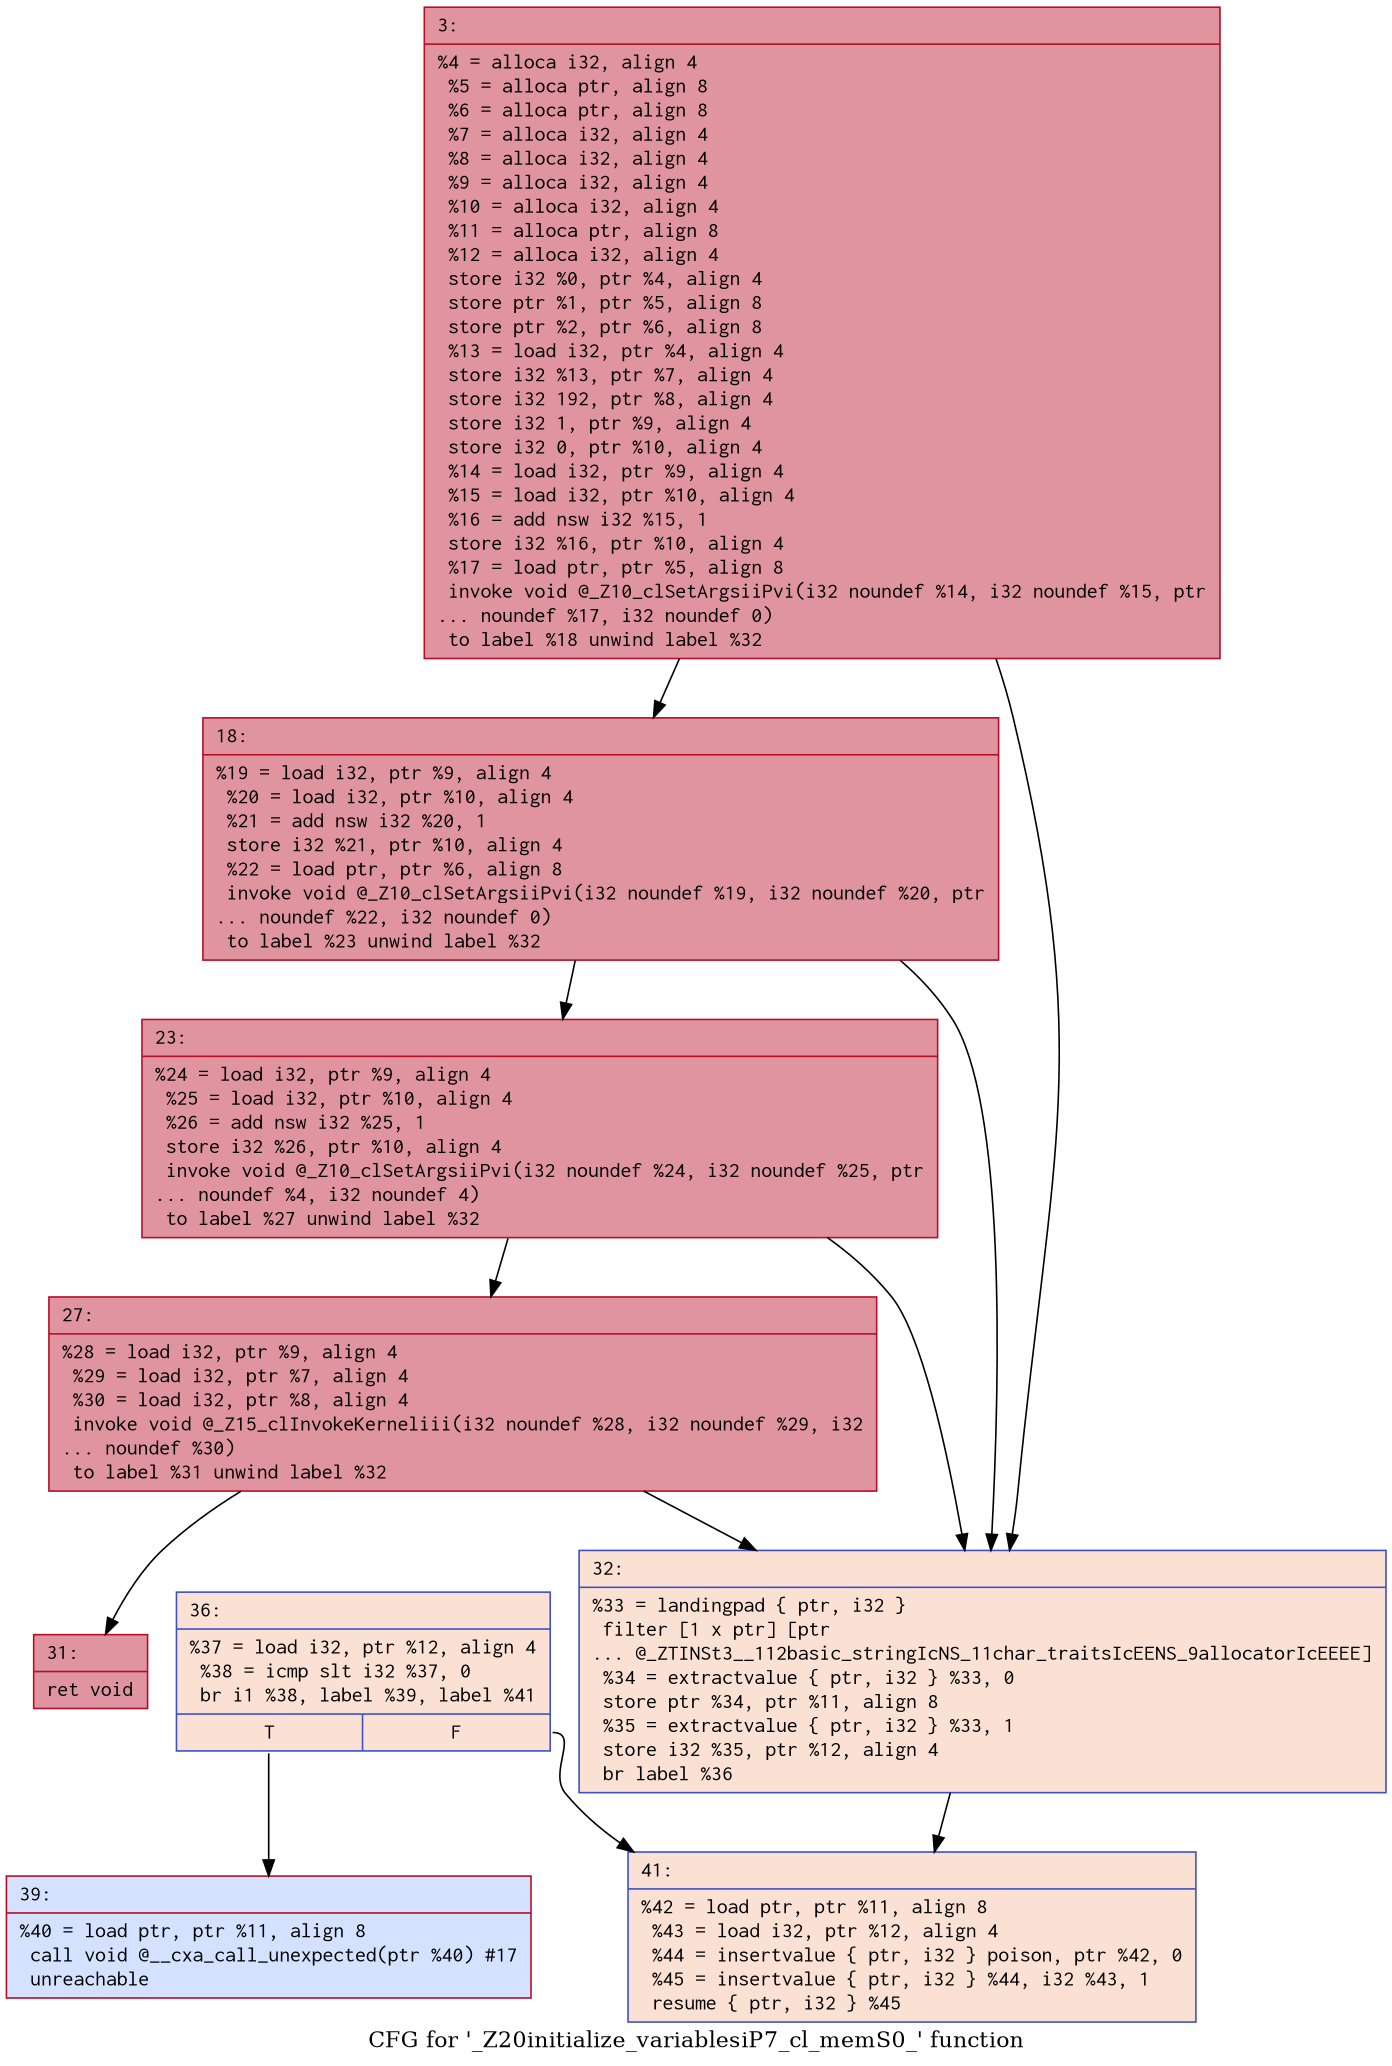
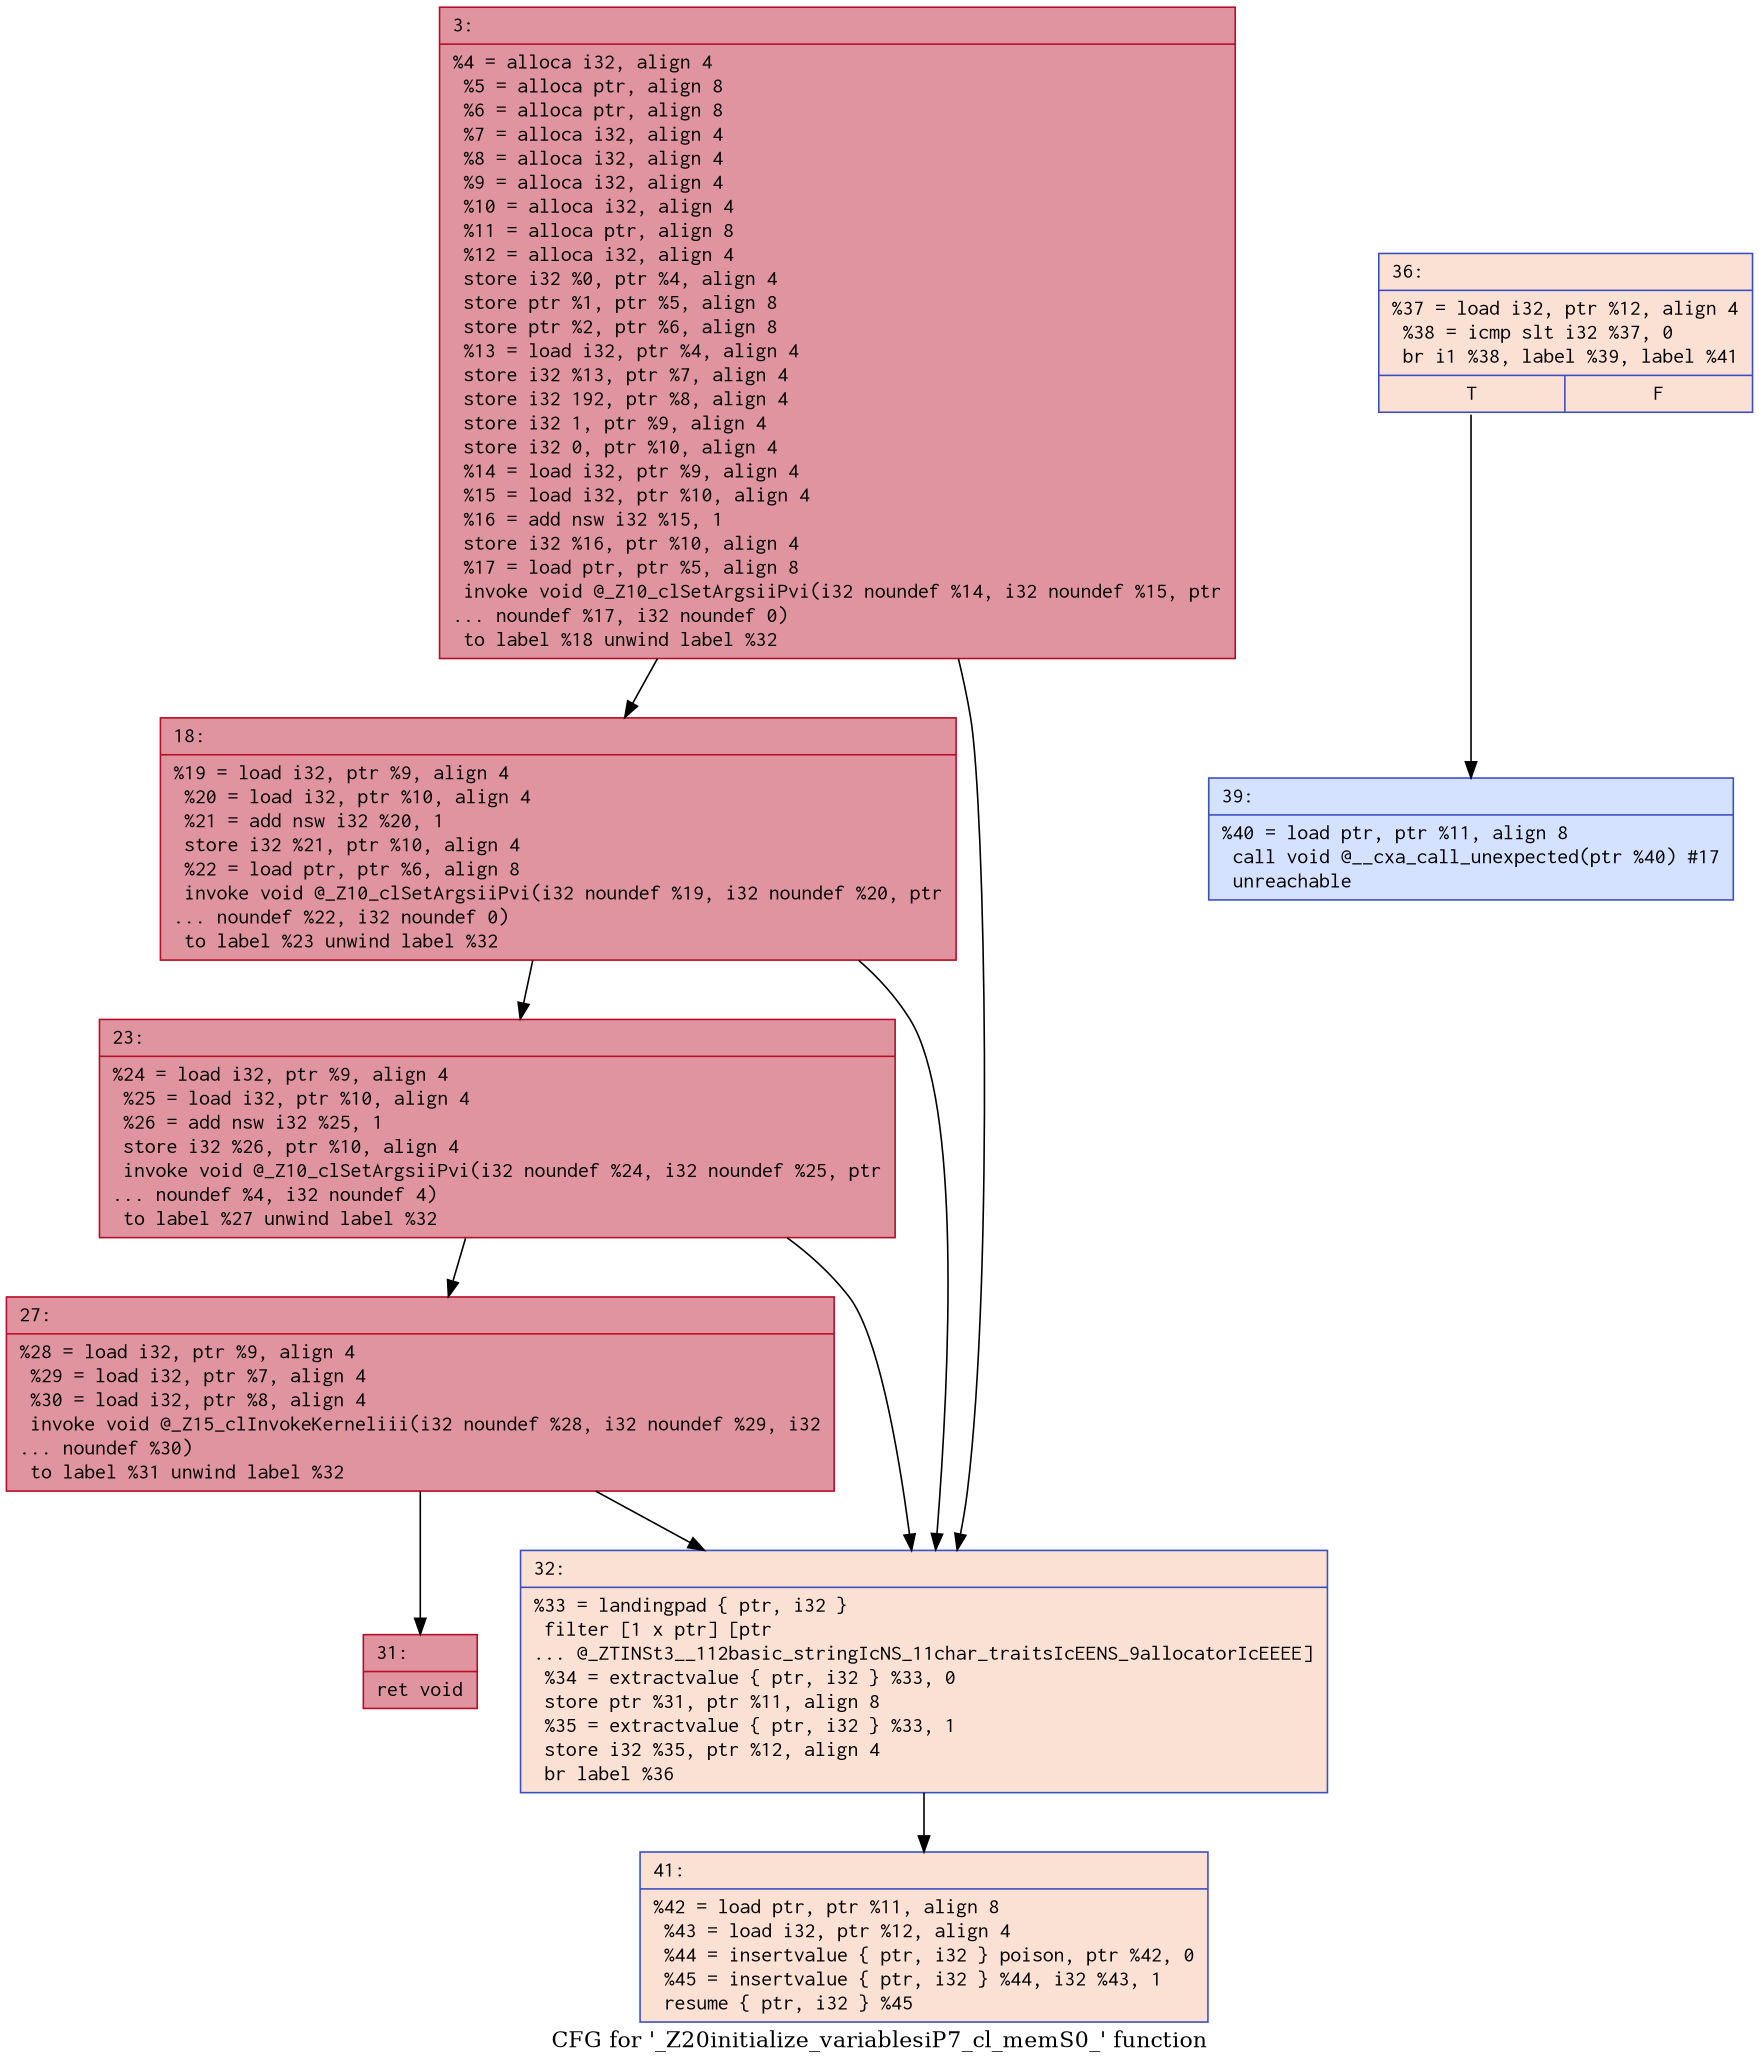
node "32:": text "store ptr %34, ptr %11, align 8" -> "store ptr %31, ptr %11, align 8"
edge "36:" -> "41:": removed
node "39:": color #b70d28ff -> #3d50c3ff
